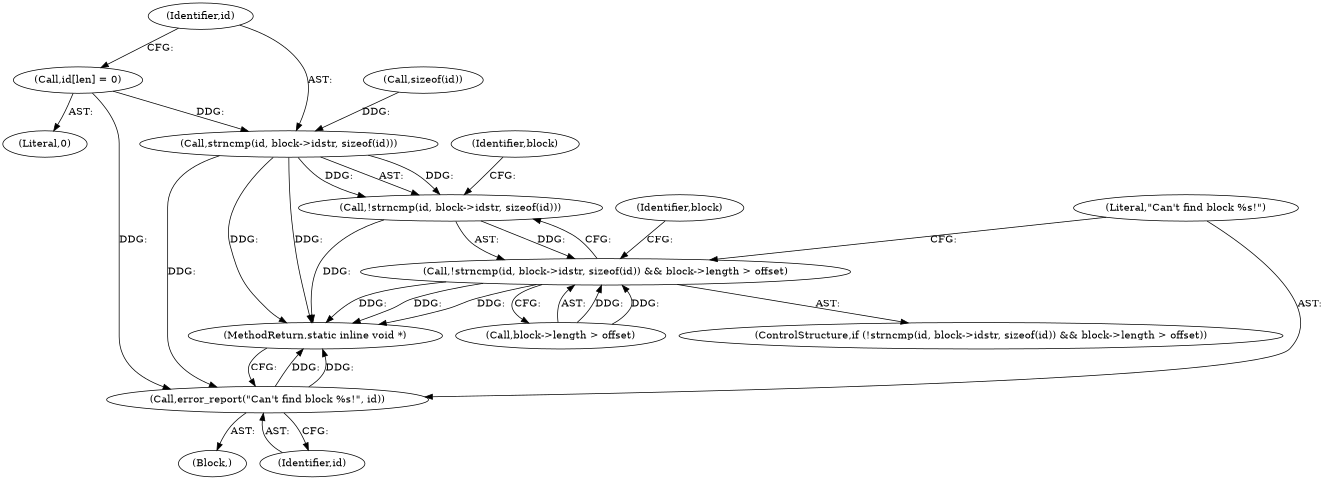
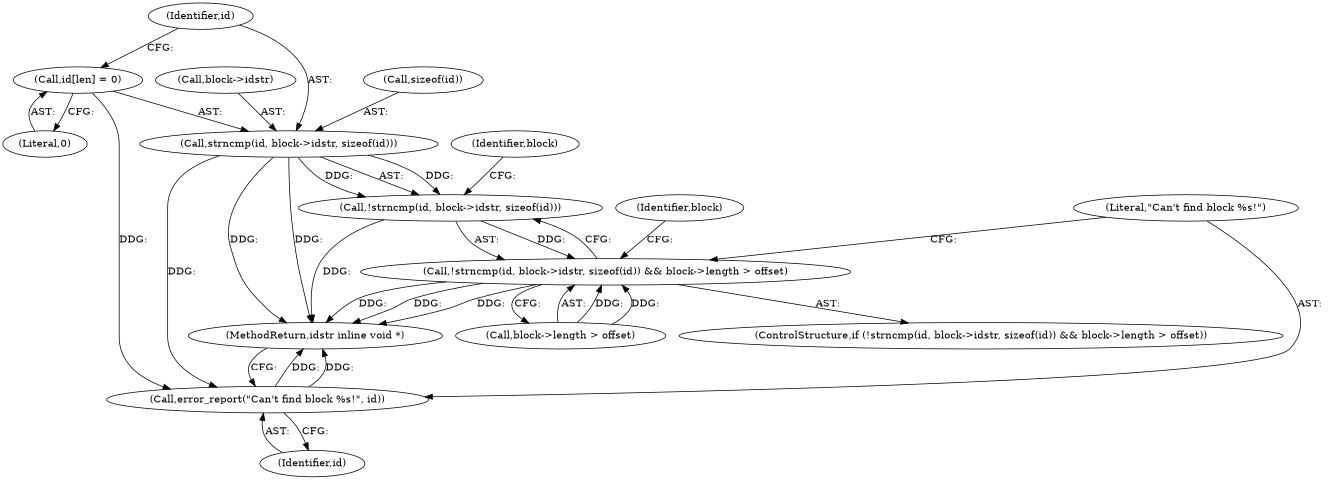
node "(Call,block->idstr)": added
edge "(Literal,0)" -> "(Call,id[len] = 0)": added, label "AST:"
edge "(Call,id[len] = 0)" -> "(Literal,0)": label "AST: " -> "CFG: "
edge "(Call,id[len] = 0)" -> "(Call,strncmp(id, block->idstr, sizeof(id)))": label "DDG: " -> "AST: "
edge "(Call,sizeof(id))" -> "(Call,strncmp(id, block->idstr, sizeof(id)))": label "DDG: " -> "AST: "
node "(MethodReturn,static inline void *)": label "(MethodReturn,static inline void *)" -> "(MethodReturn,idstr inline void *)"
node "(Block,)": removed
